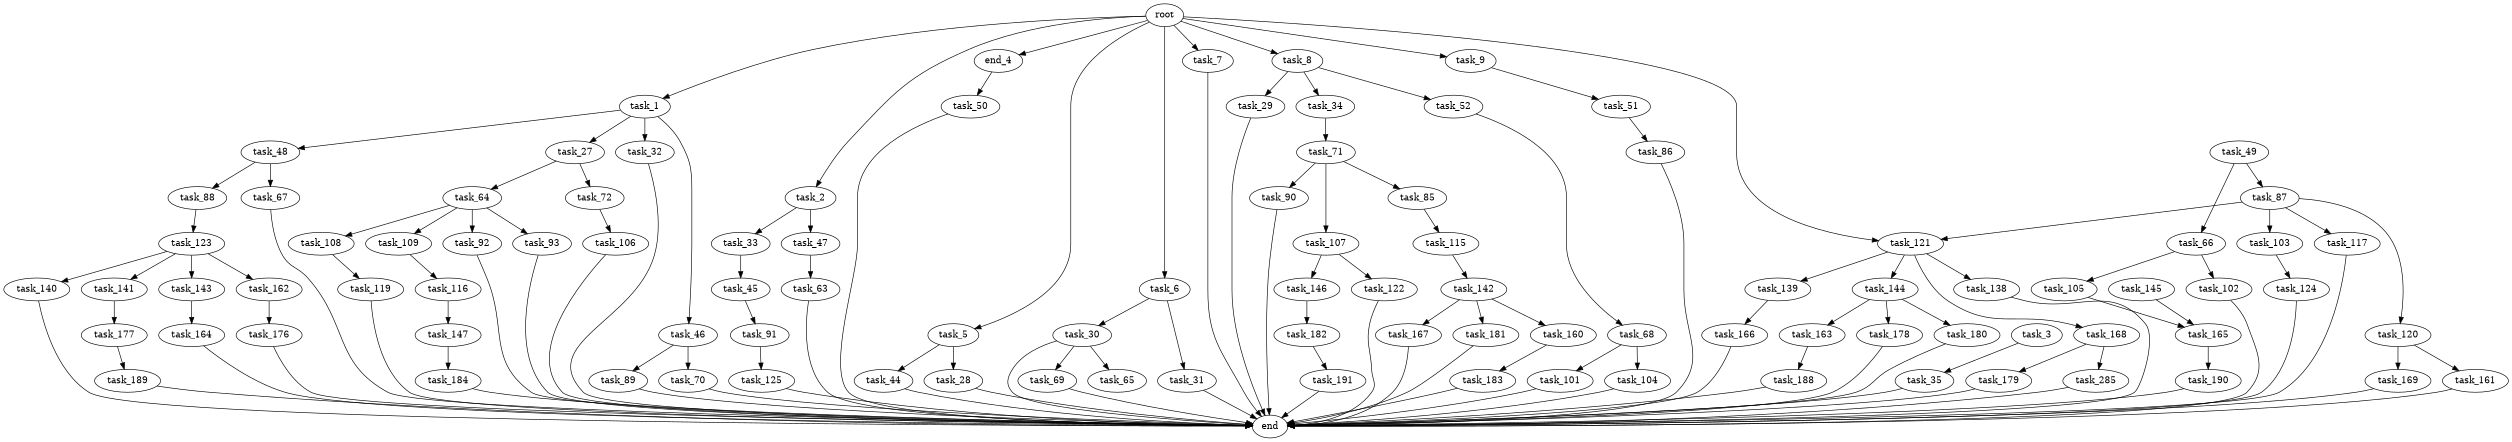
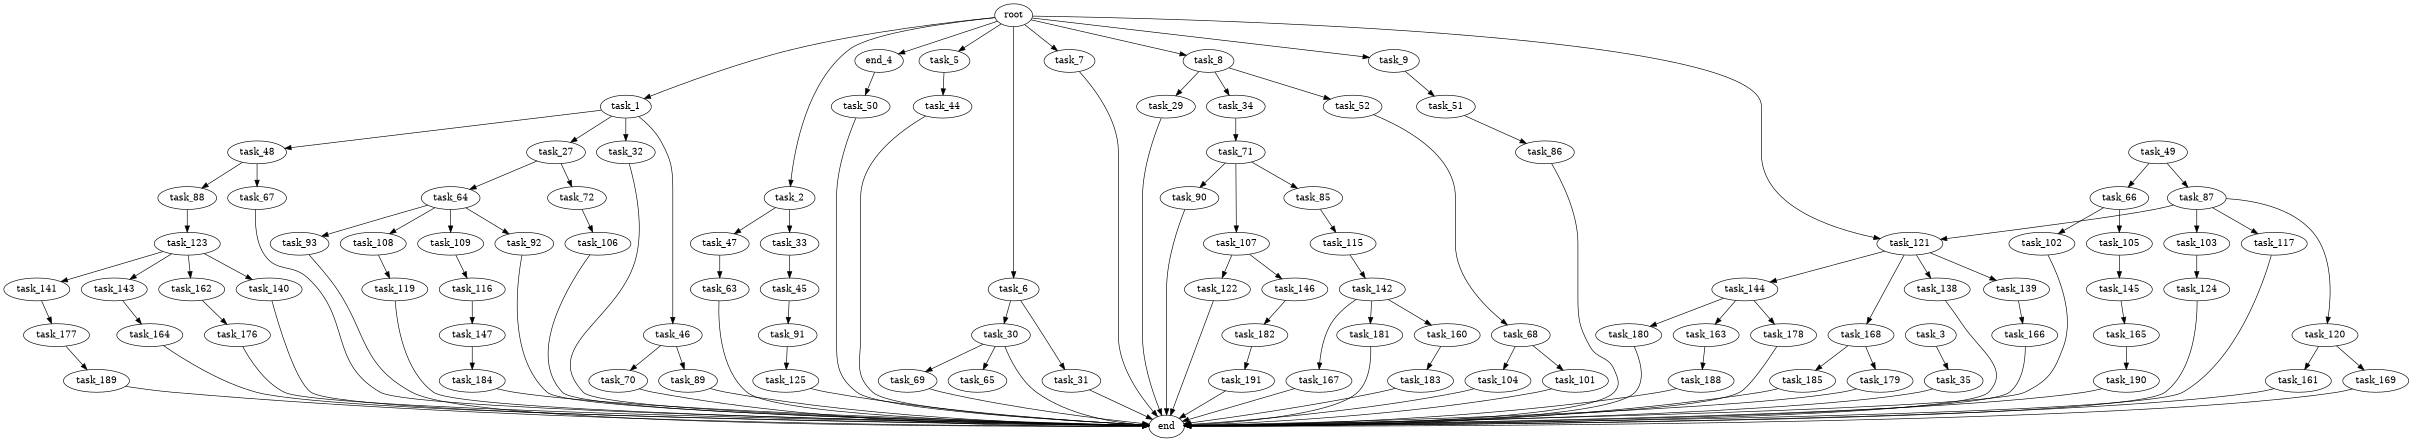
edge "task_105" -> "task_165": now "task_105" -> "task_145"
node "task_28": removed
node "task_285": label "task_285" -> "task_185"
